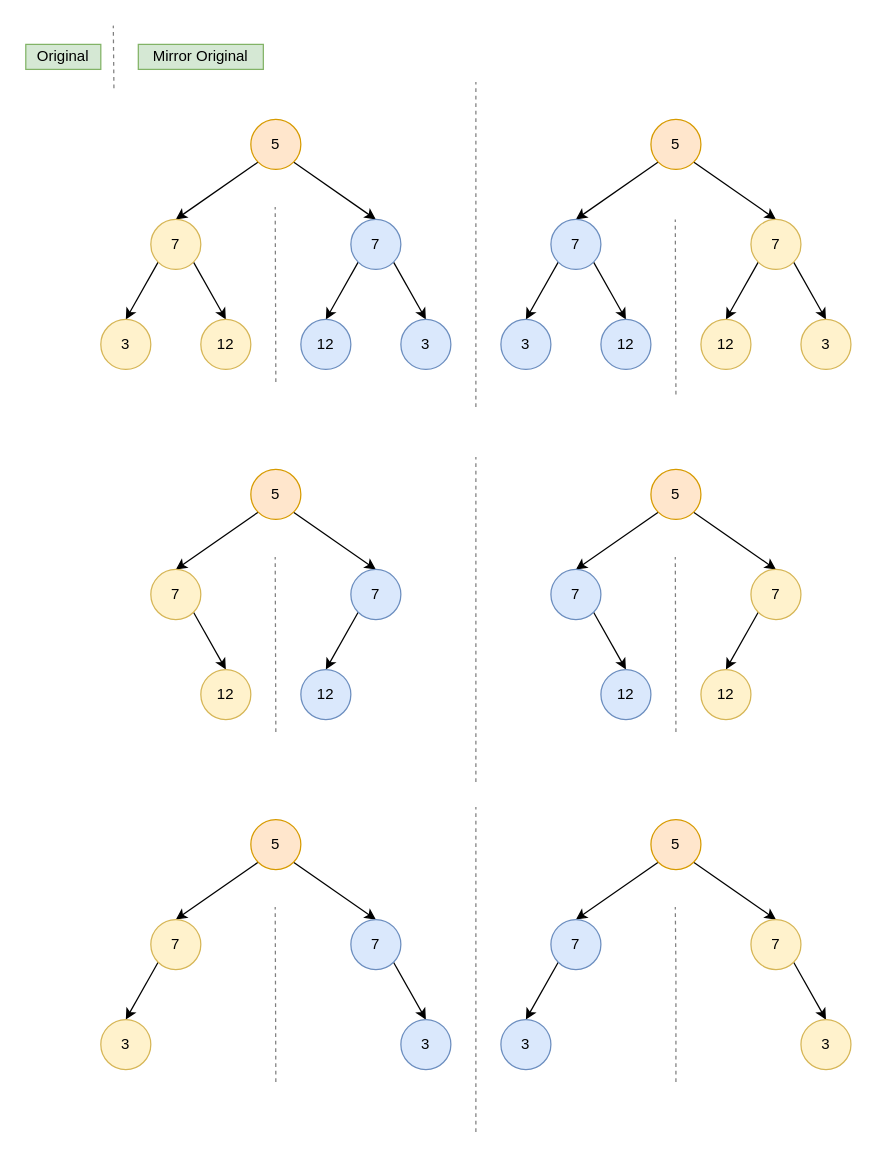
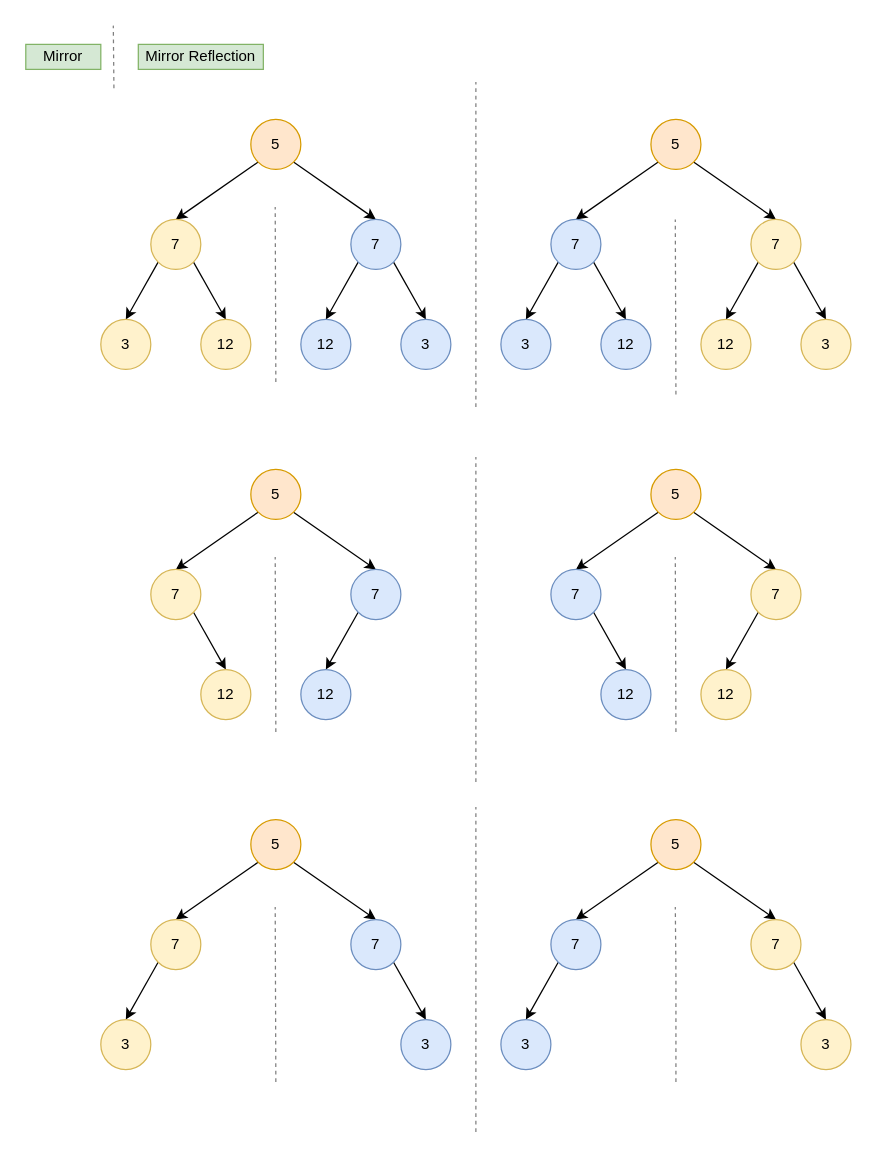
node "Original": label "Original" -> "Mirror"
node "Mirror Original": label "Mirror Original" -> "Mirror Reflection"
